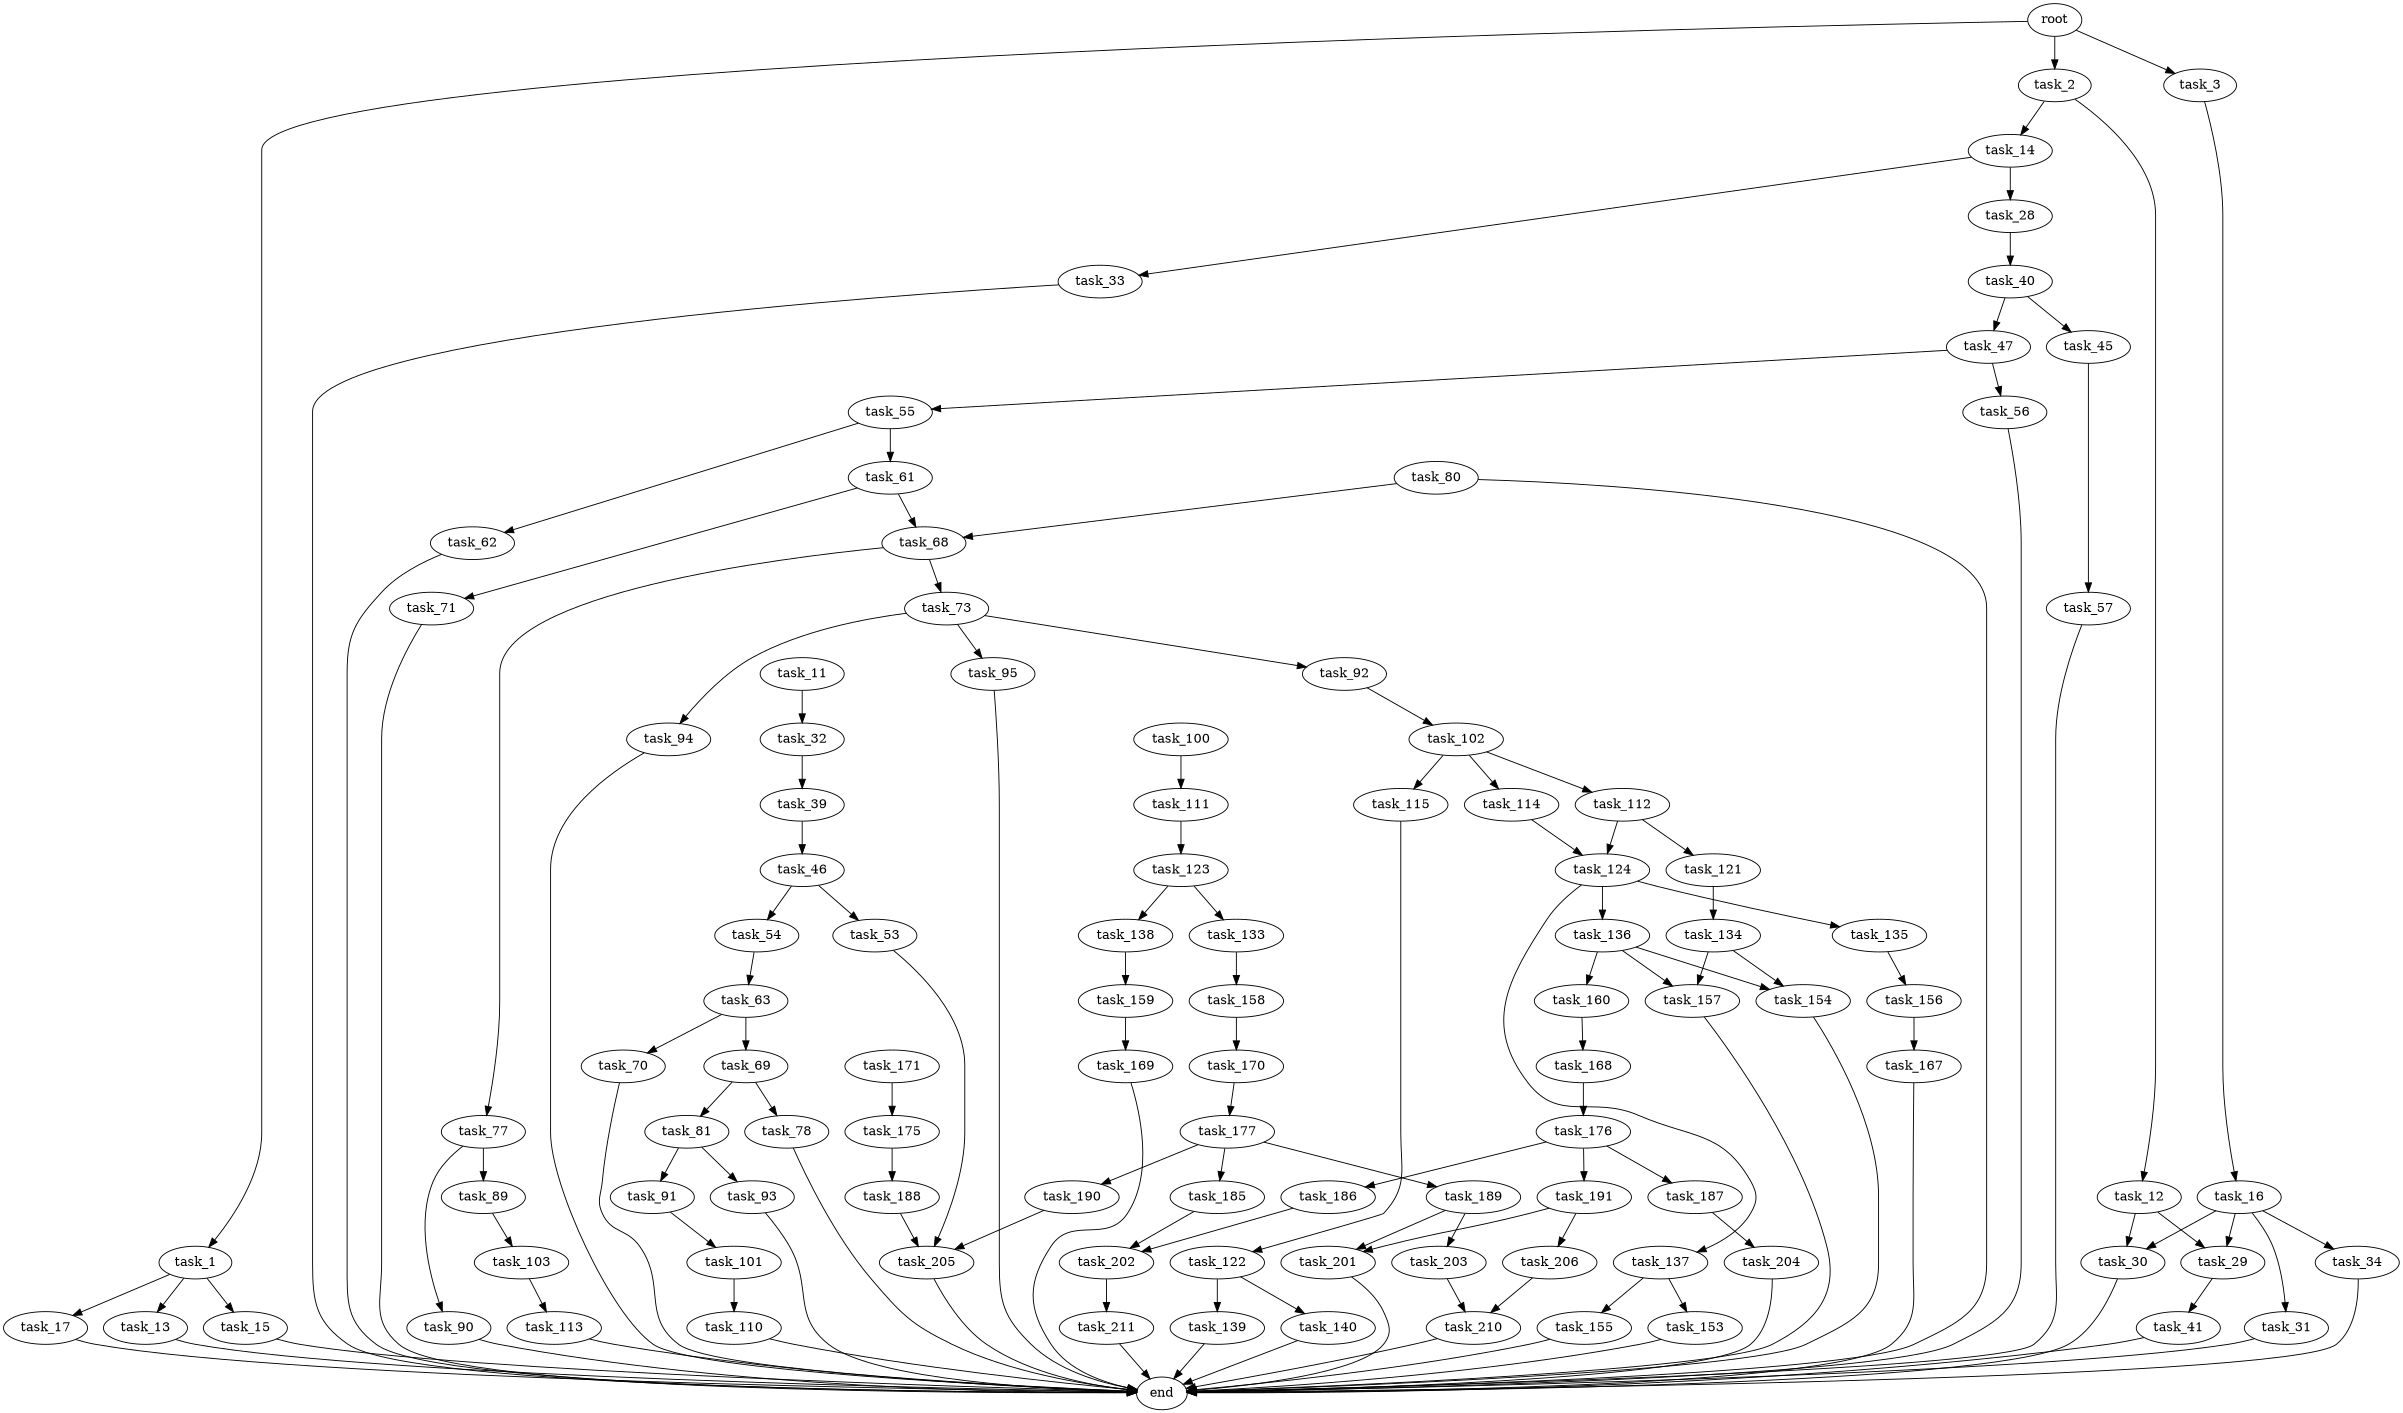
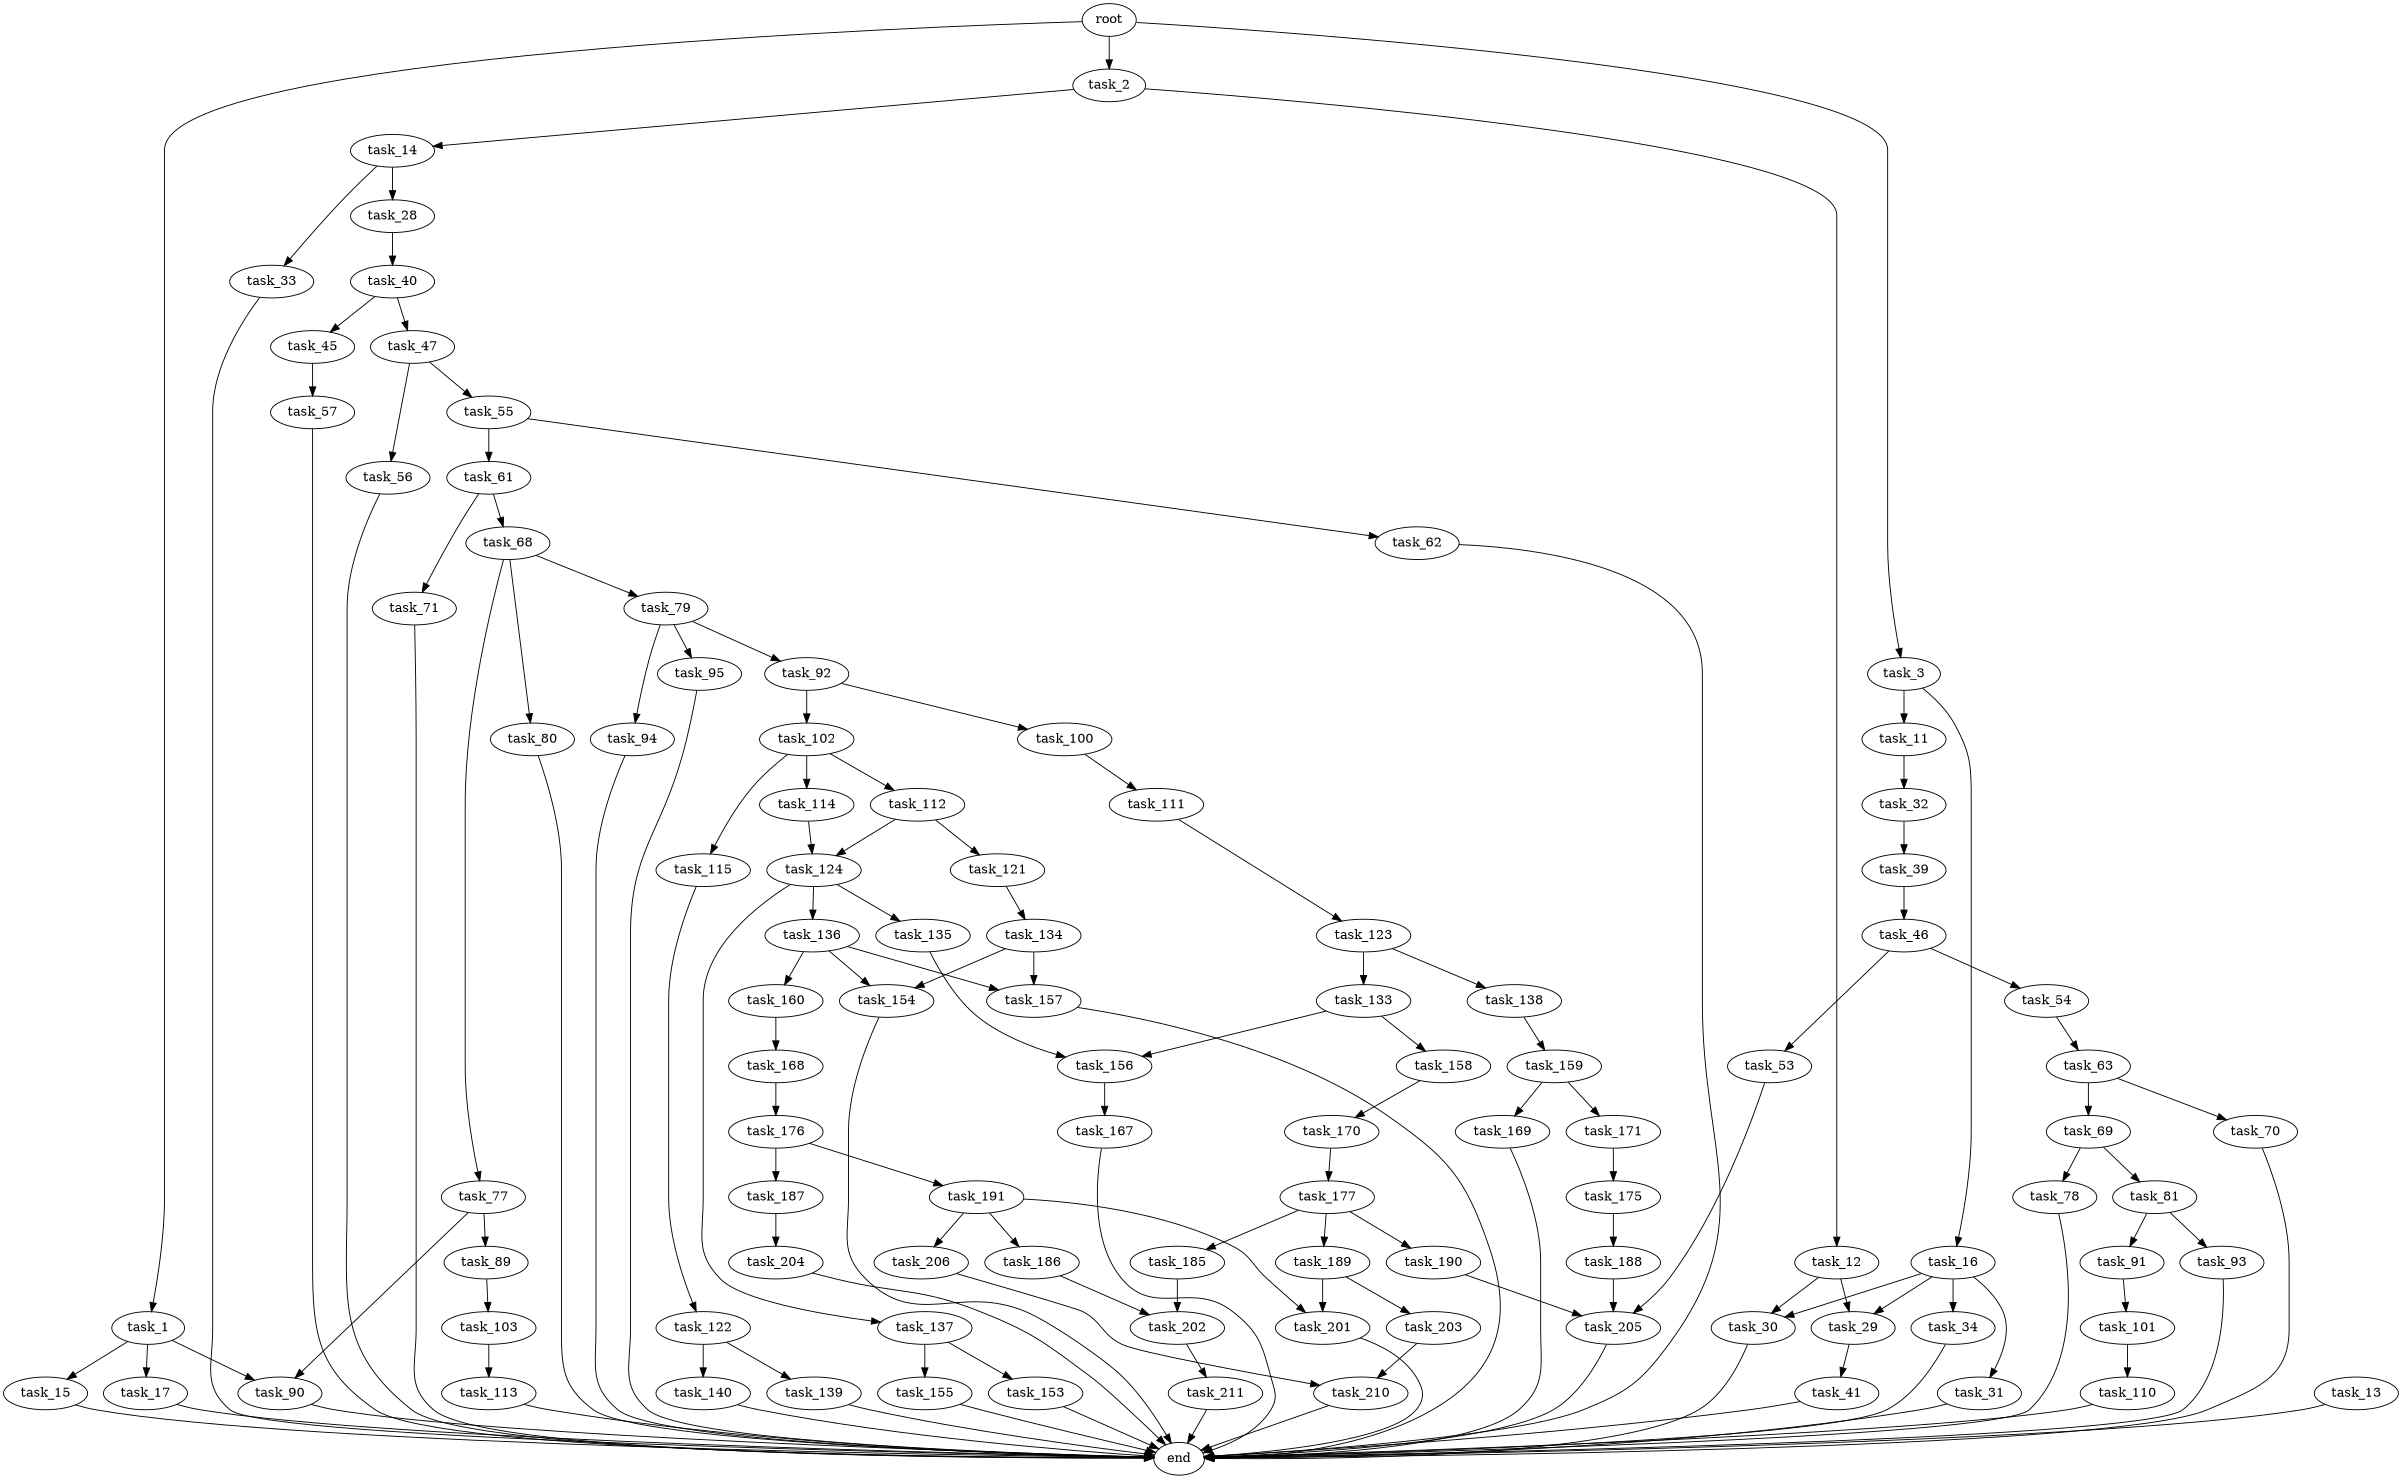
edge "task_80" -> "task_68": reversed
node "task_73": label "task_73" -> "task_79"
edge "task_3" -> "task_11": added
edge "task_92" -> "task_100": added
edge "task_133" -> "task_156": added
edge "task_159" -> "task_171": added
edge "task_176" -> "task_186": now "task_191" -> "task_186"
edge "task_1" -> "task_13": now "task_1" -> "task_90"
